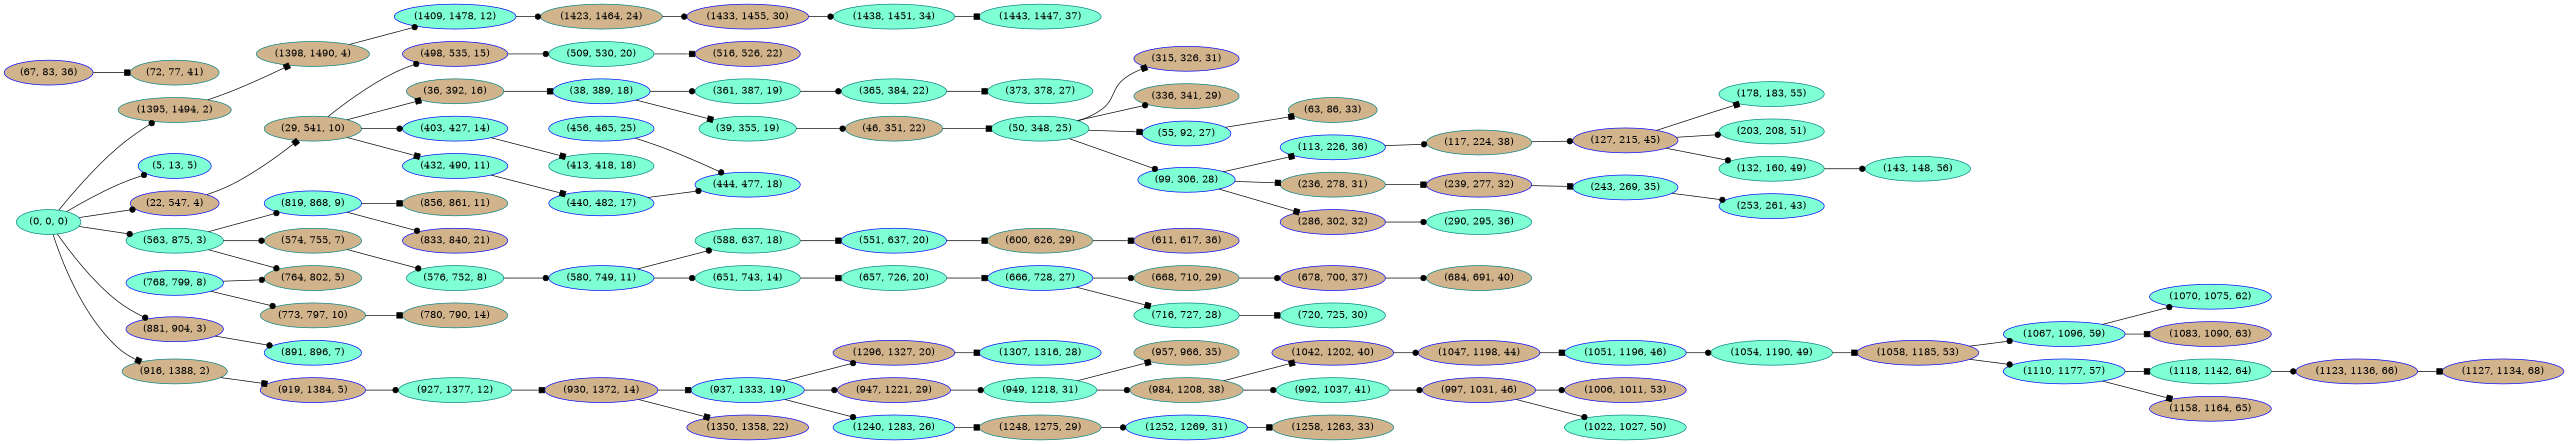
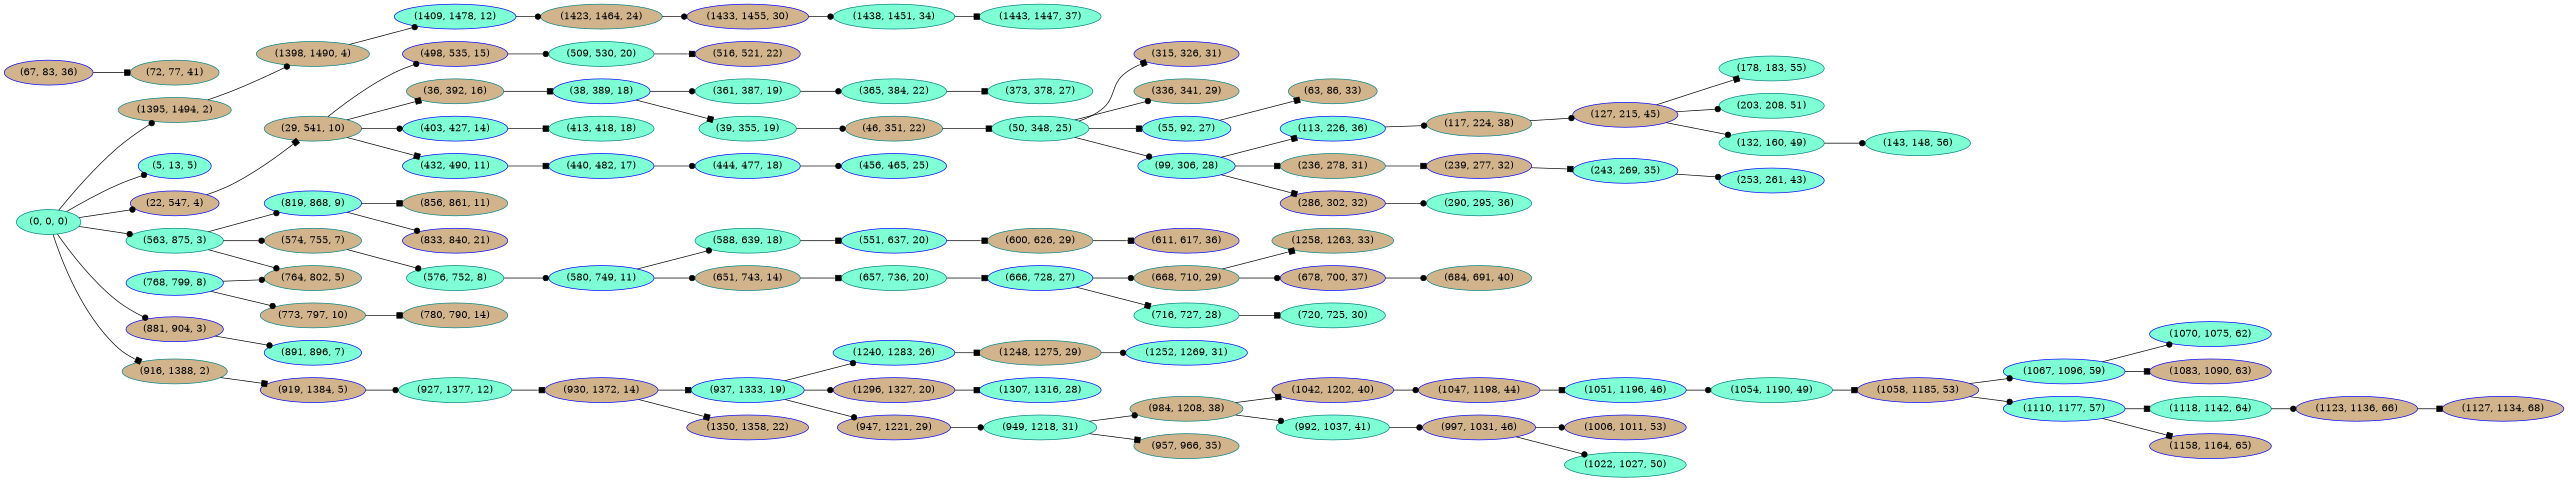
node "(516, 526, 22)": label "(516, 526, 22)" -> "(516, 521, 22)"
edge "(1395, 1494, 2)" -> "(1398, 1490, 4)": arrowhead box -> dot
edge "(456, 465, 25)" -> "(444, 477, 18)": reversed
node "(588, 637, 18)": label "(588, 637, 18)" -> "(588, 639, 18)"
node "(651, 743, 14)": fillcolor aquamarine -> tan
node "(657, 726, 20)": label "(657, 726, 20)" -> "(657, 736, 20)"
edge "(1252, 1269, 31)" -> "(1258, 1263, 33)": now "(668, 710, 29)" -> "(1258, 1263, 33)"
